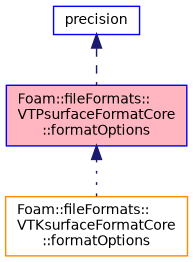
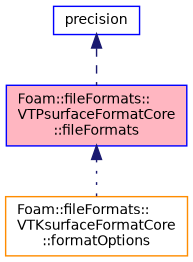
node "Foam::fileFormats:: VTPsurfaceFormatCore ::formatOptions": label "Foam::fileFormats:: VTPsurfaceFormatCore ::formatOptions" -> "Foam::fileFormats:: VTPsurfaceFormatCore ::fileFormats"
